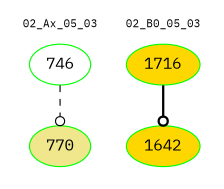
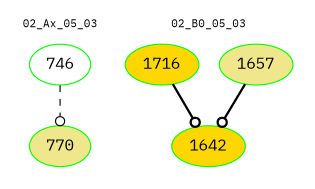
node "1657": added
